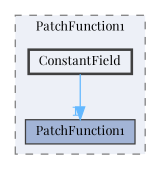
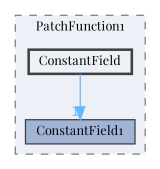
node "PatchFunction1": label "PatchFunction1" -> "ConstantField1"
